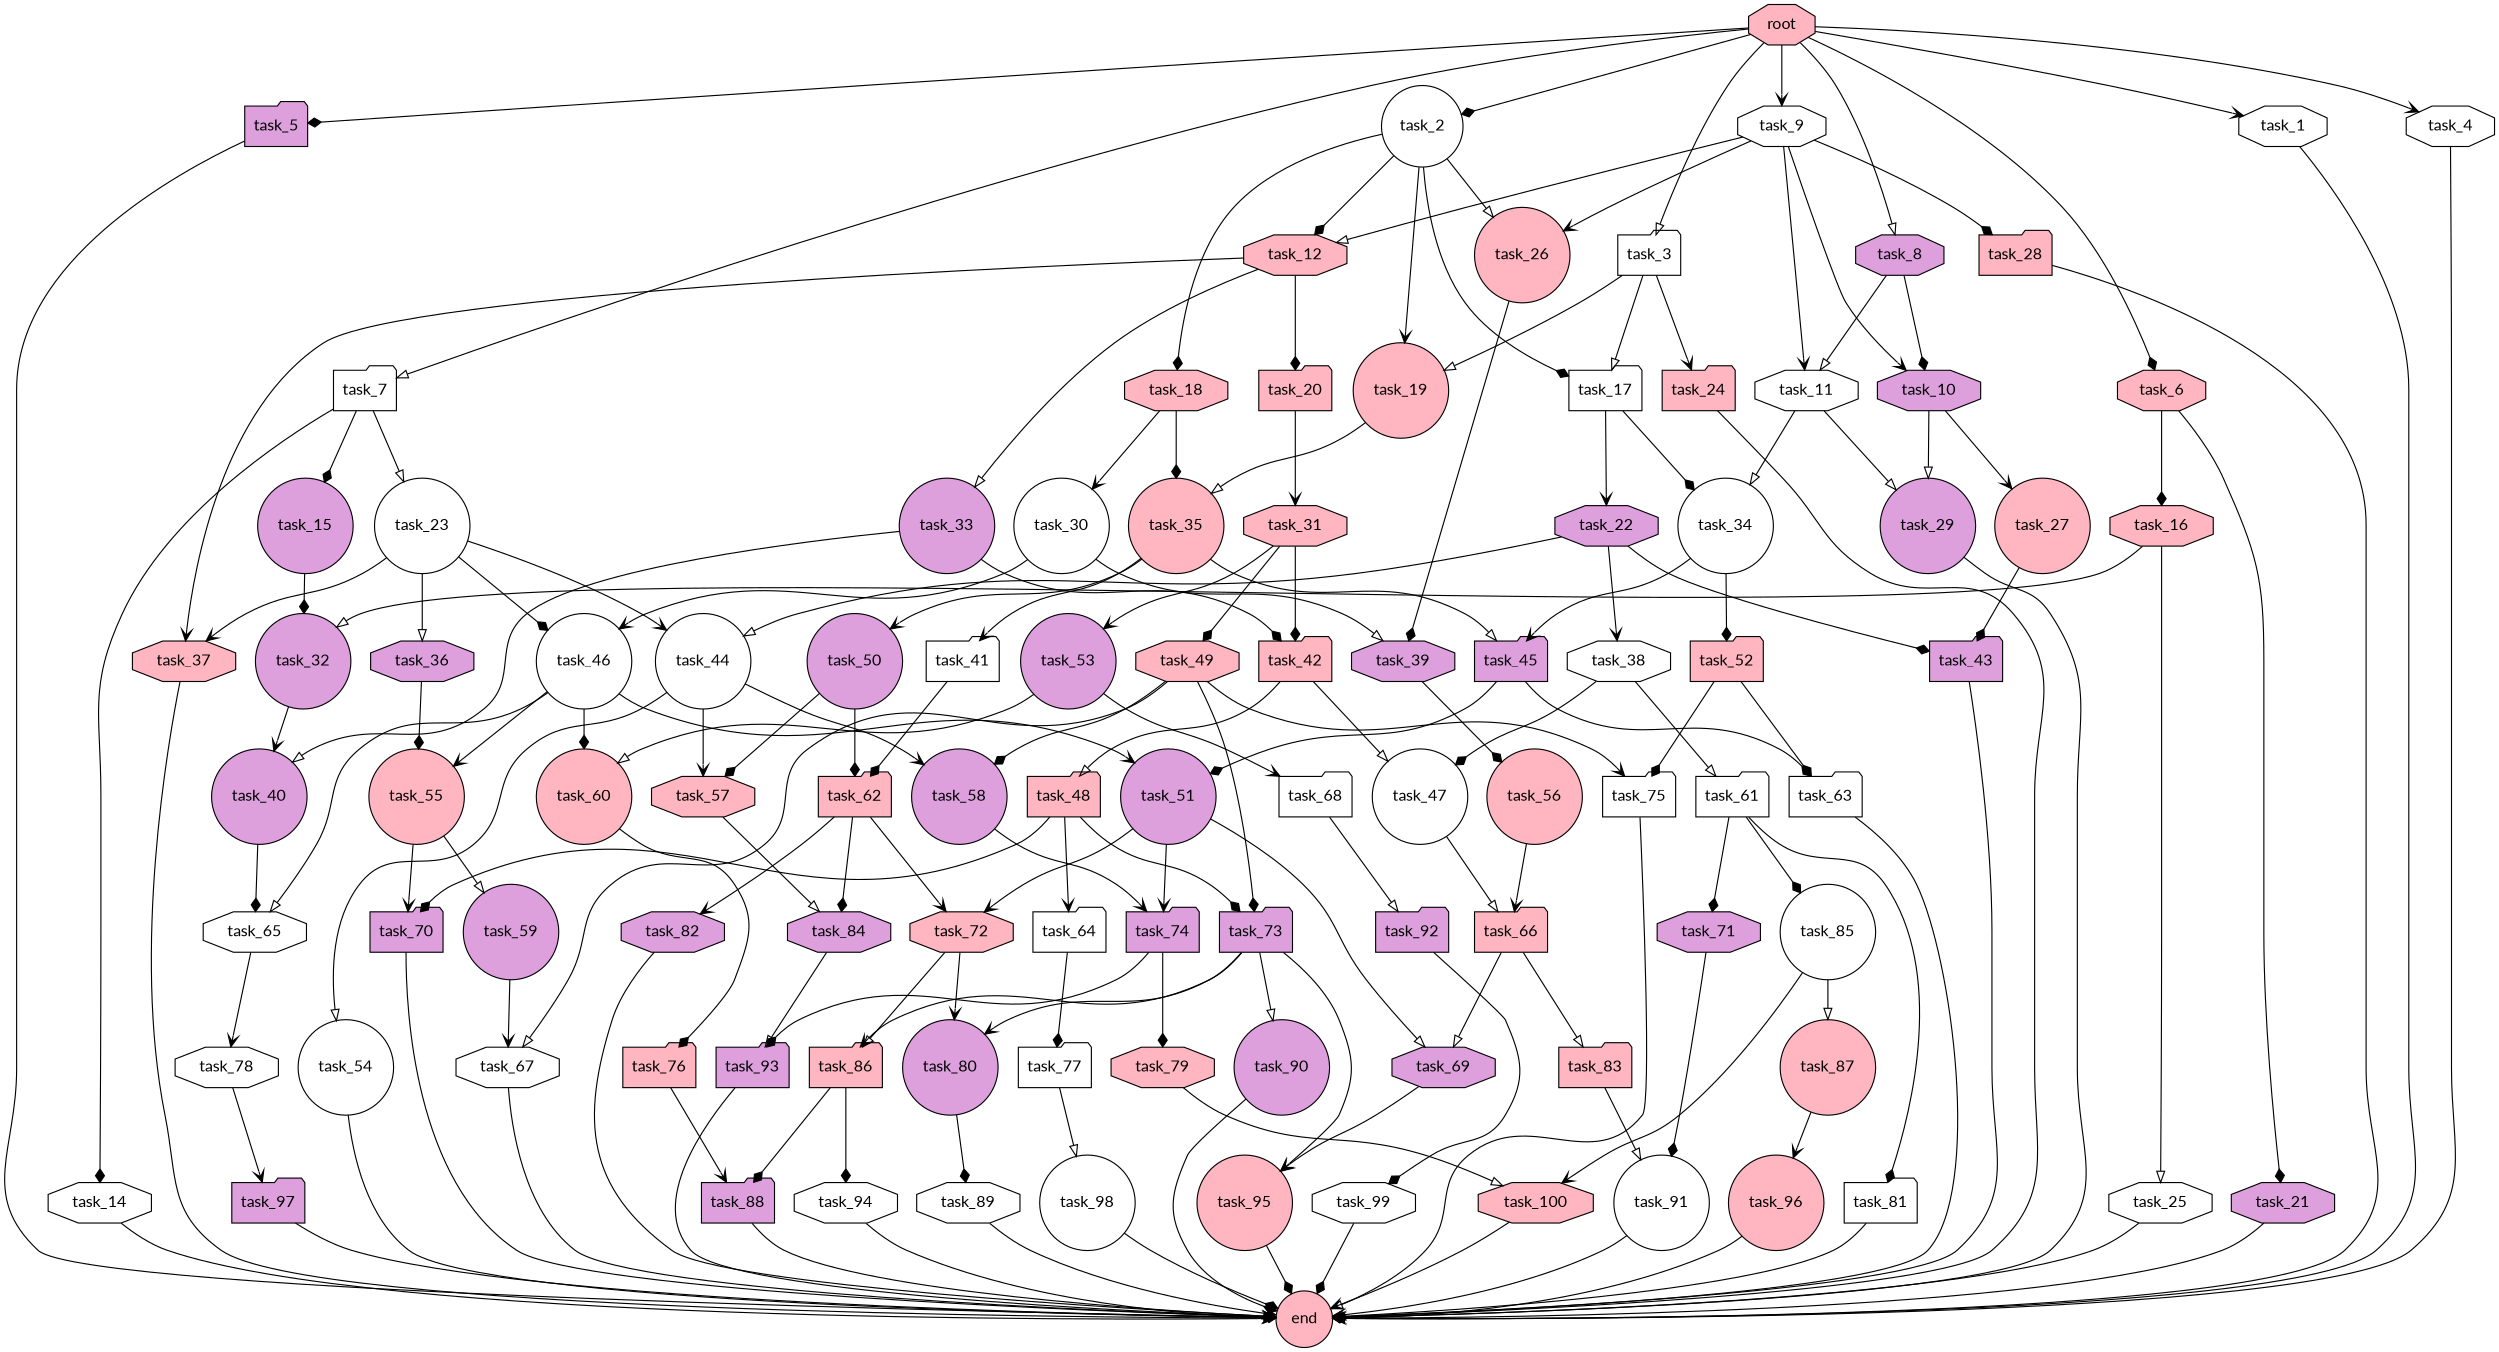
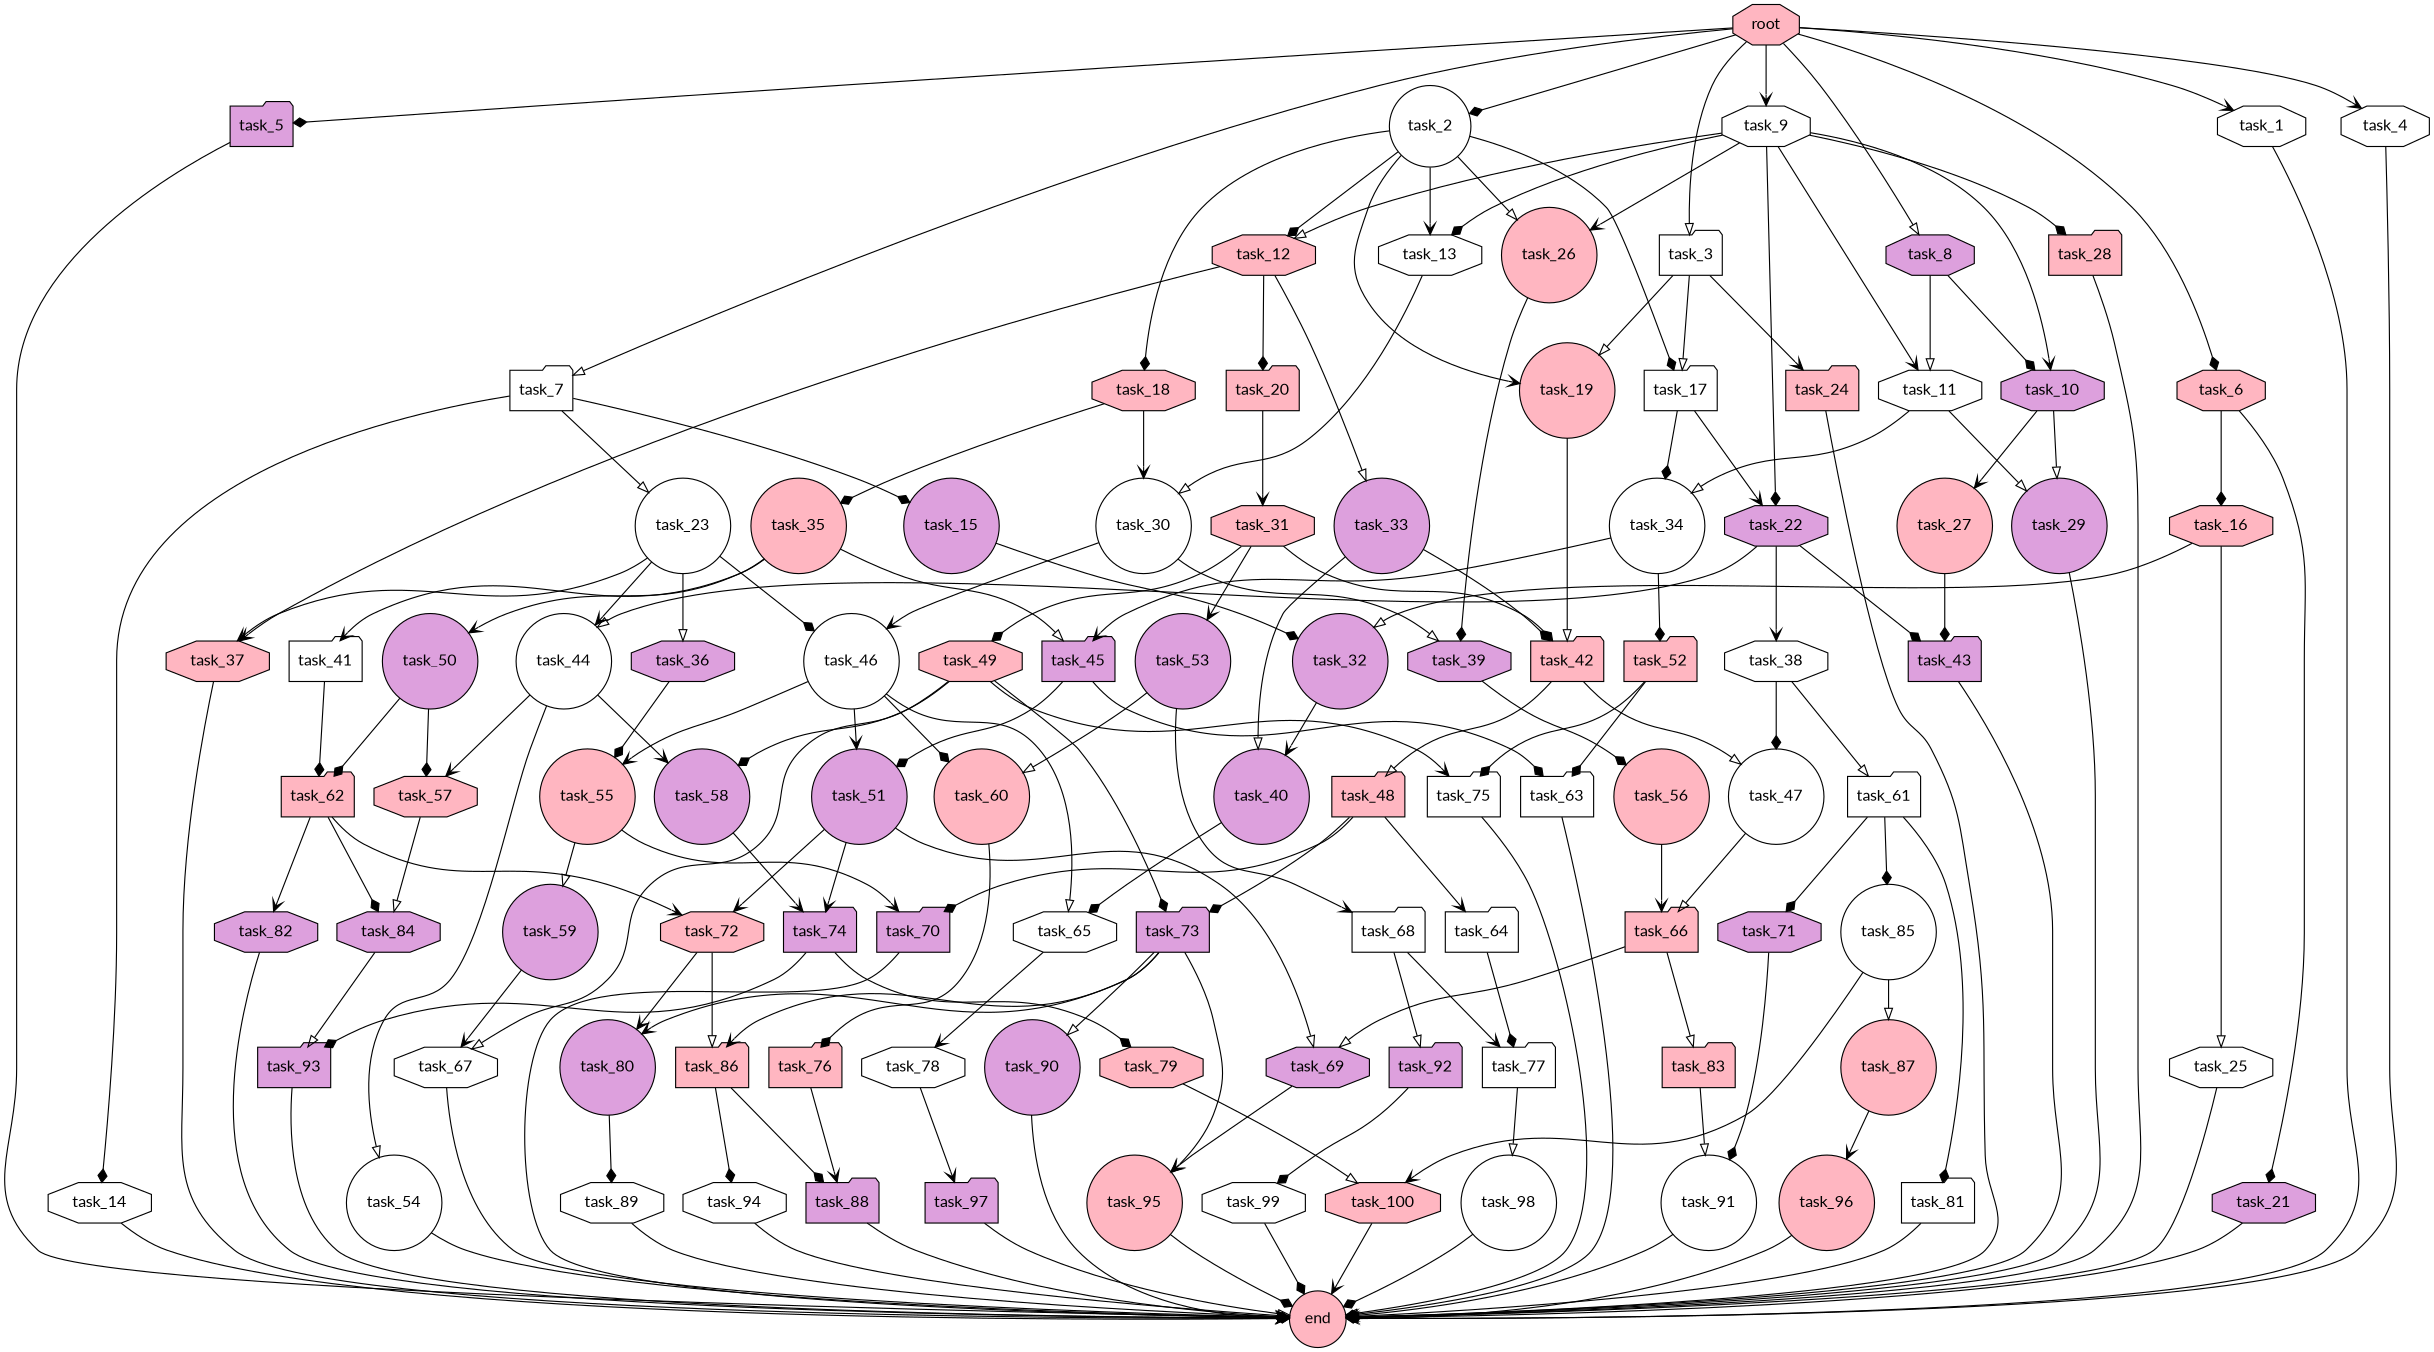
node "task_13": added
edge "task_9" -> "task_22": added
edge "task_19" -> "task_35": now "task_19" -> "task_42"
edge "task_68" -> "task_77": added
